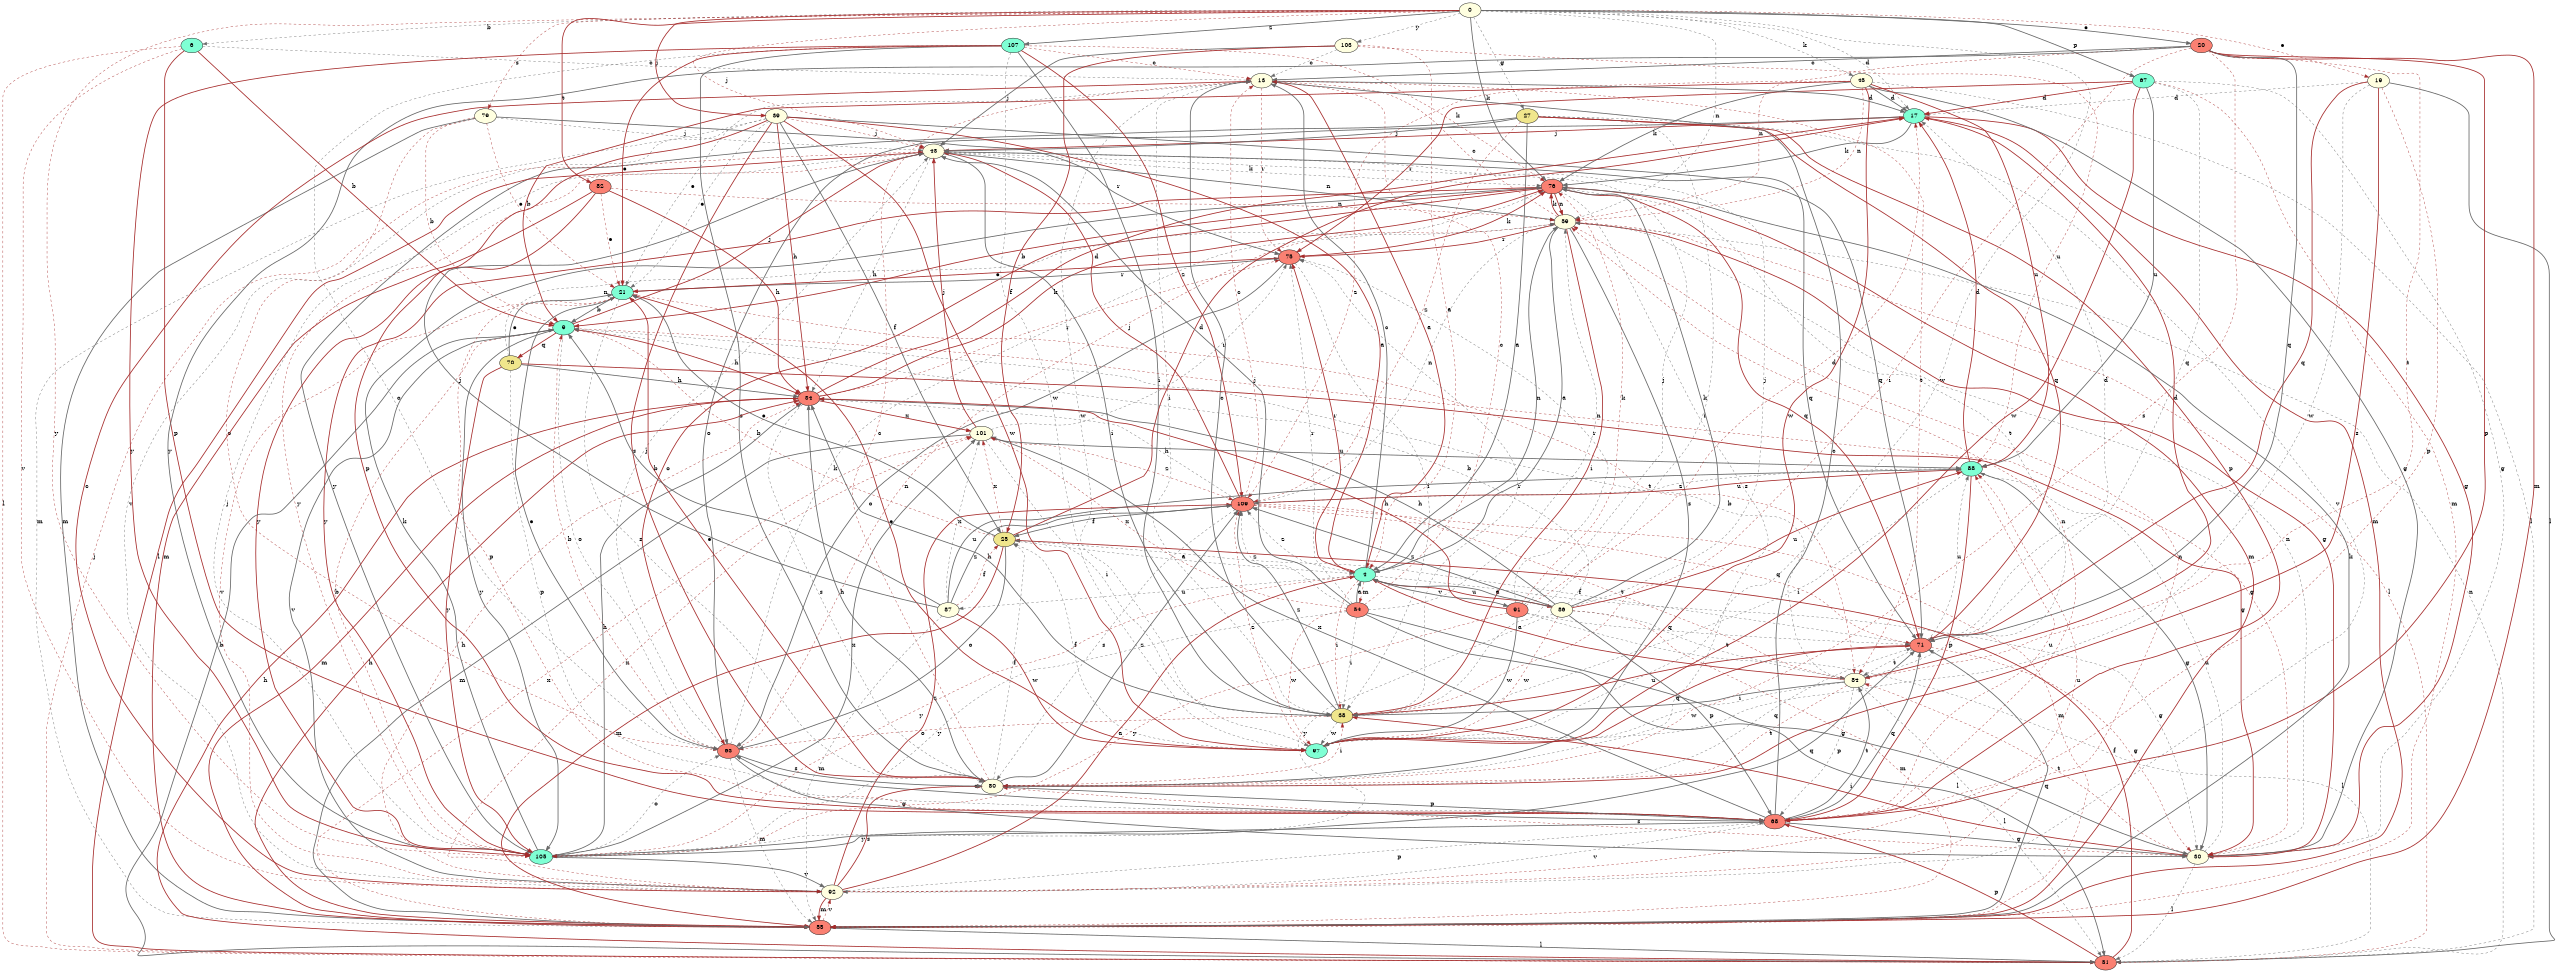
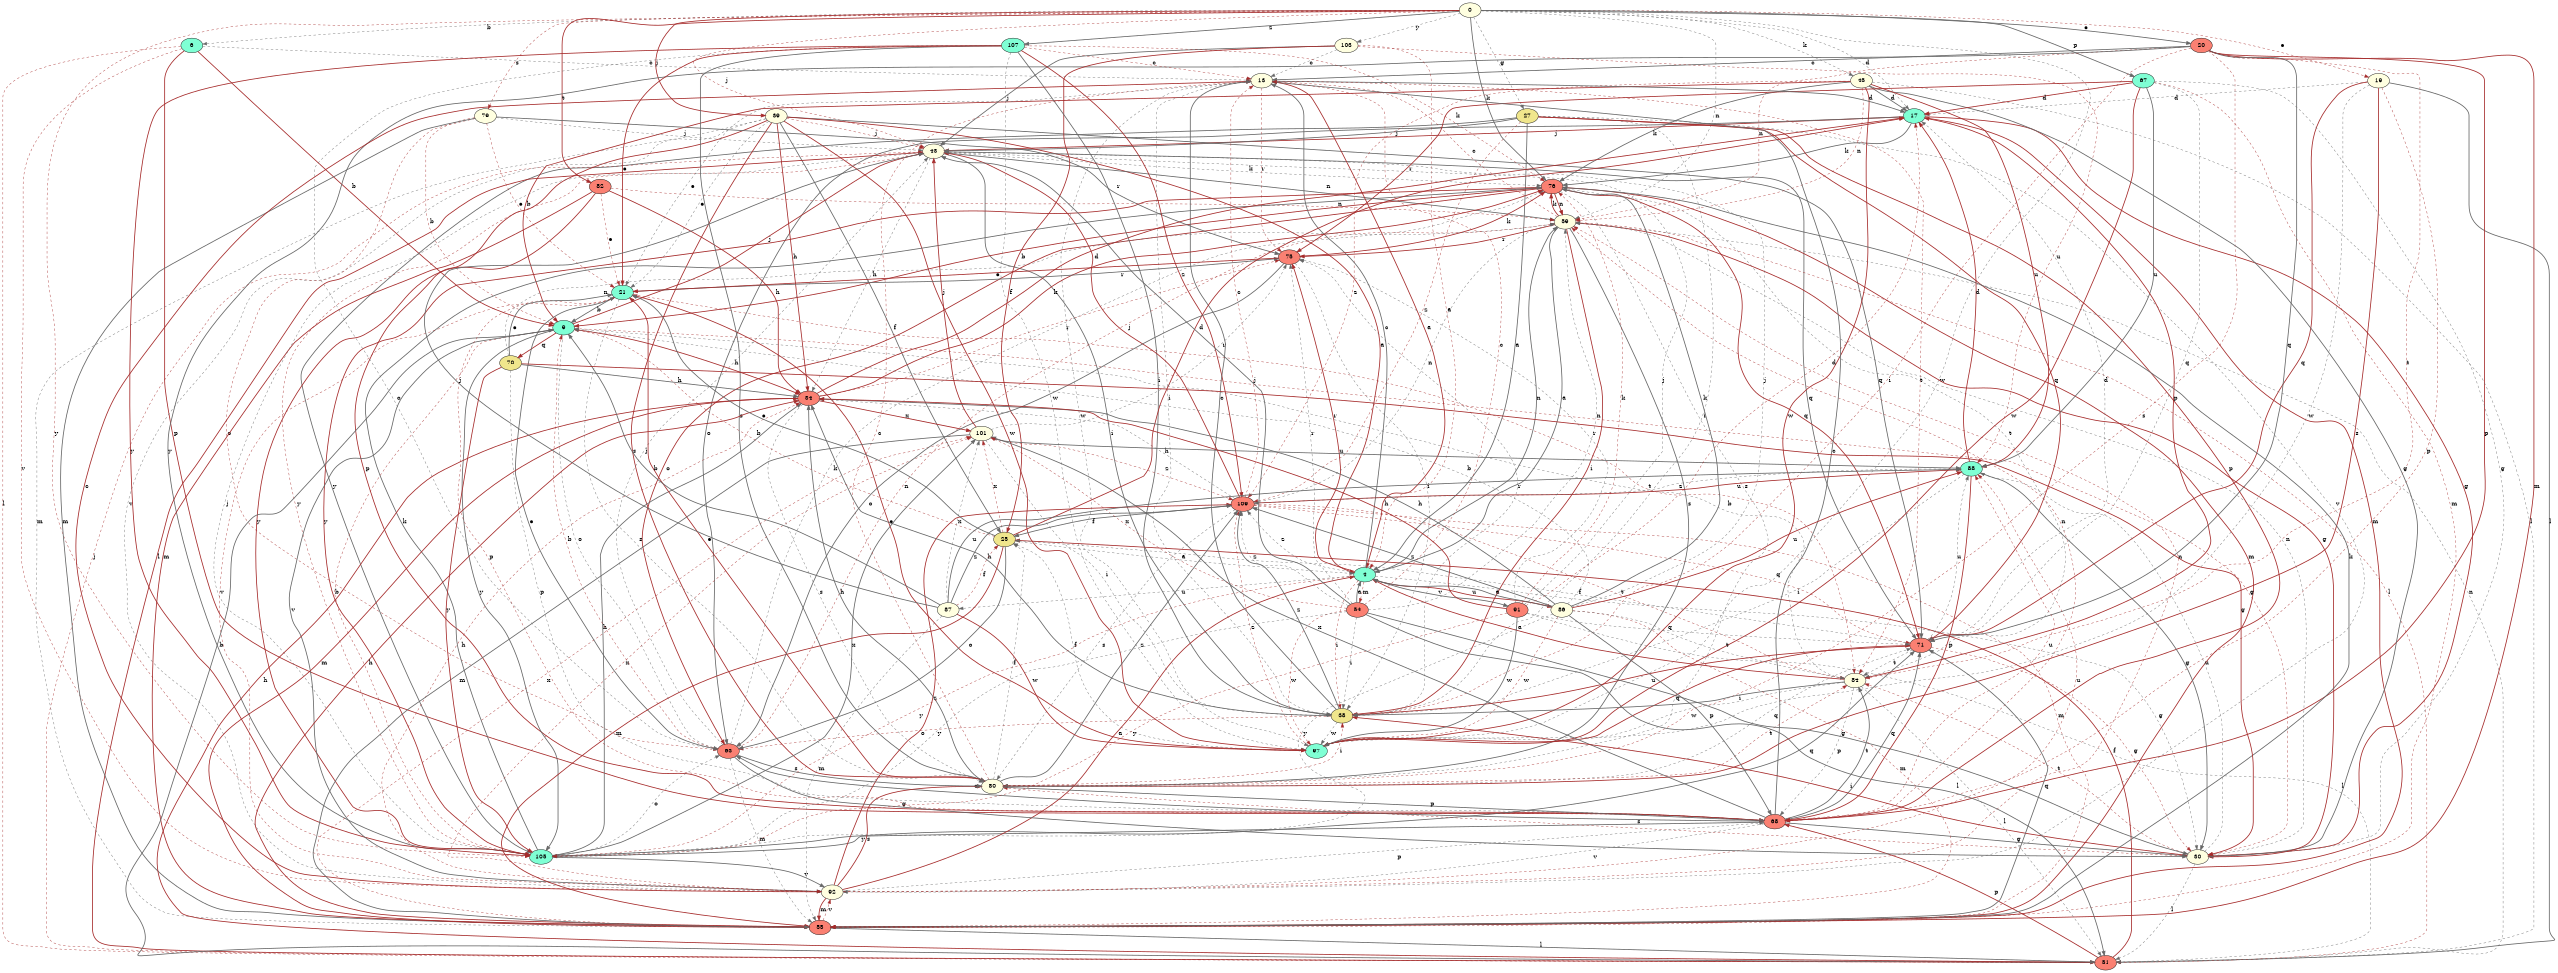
edge "84" -> "17": label "d" -> "p"
edge "84" -> "80": reversed
